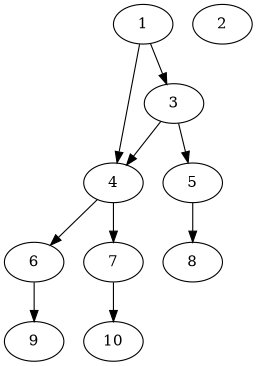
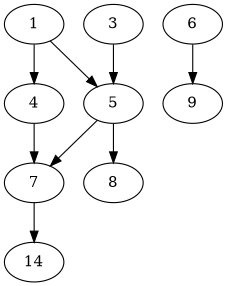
node "2": removed
edge "1" -> "3": now "1" -> "5"
edge "5" -> "7": added
edge "3" -> "4": removed
edge "4" -> "6": removed
node "10": label "10" -> "14"
